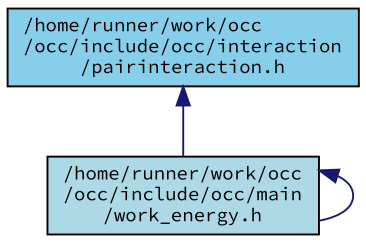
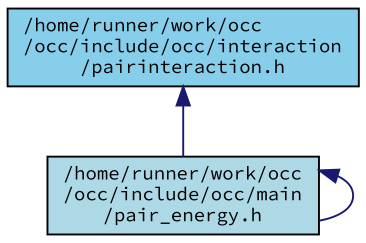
node "/home/runner/work/occ /occ/include/occ/main /work_energy.h": label "/home/runner/work/occ /occ/include/occ/main /work_energy.h" -> "/home/runner/work/occ /occ/include/occ/main /pair_energy.h"
